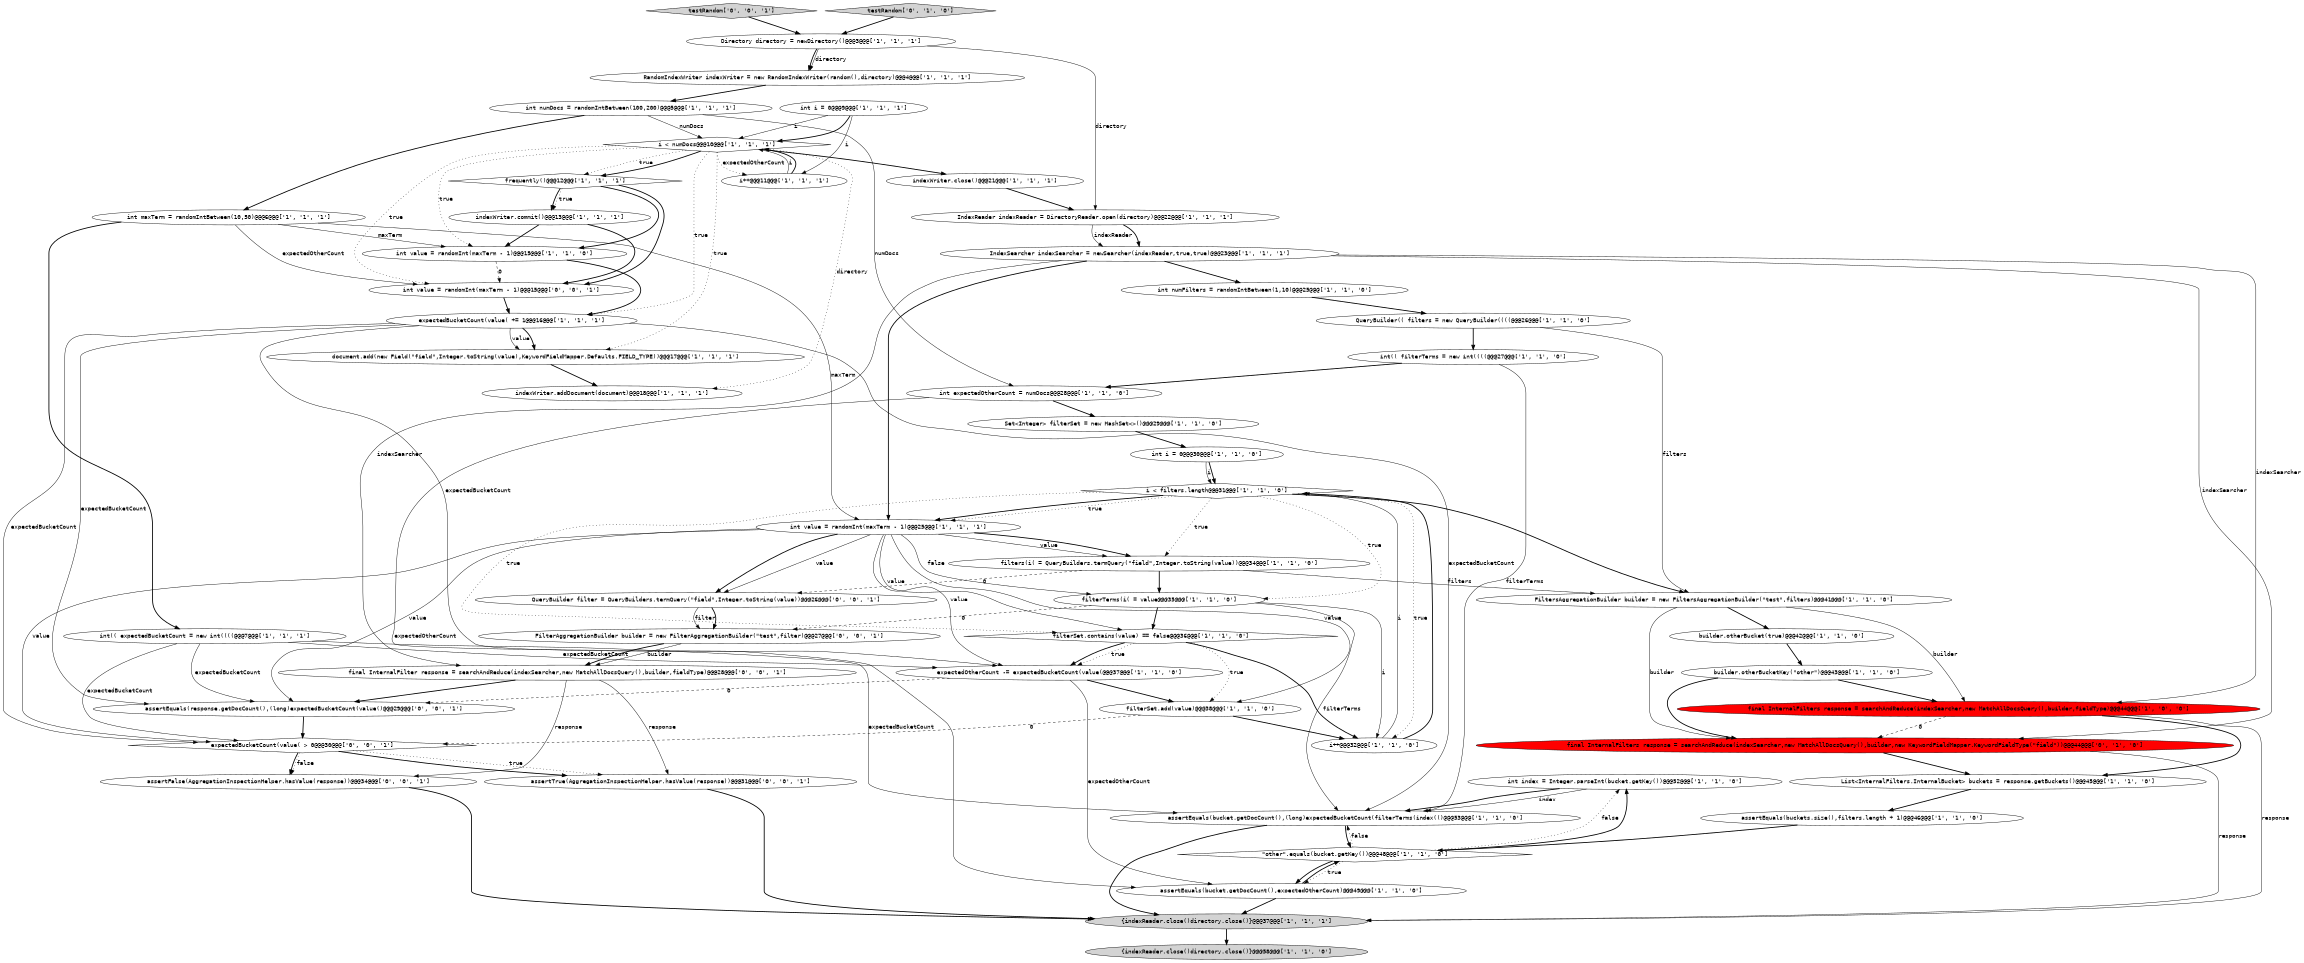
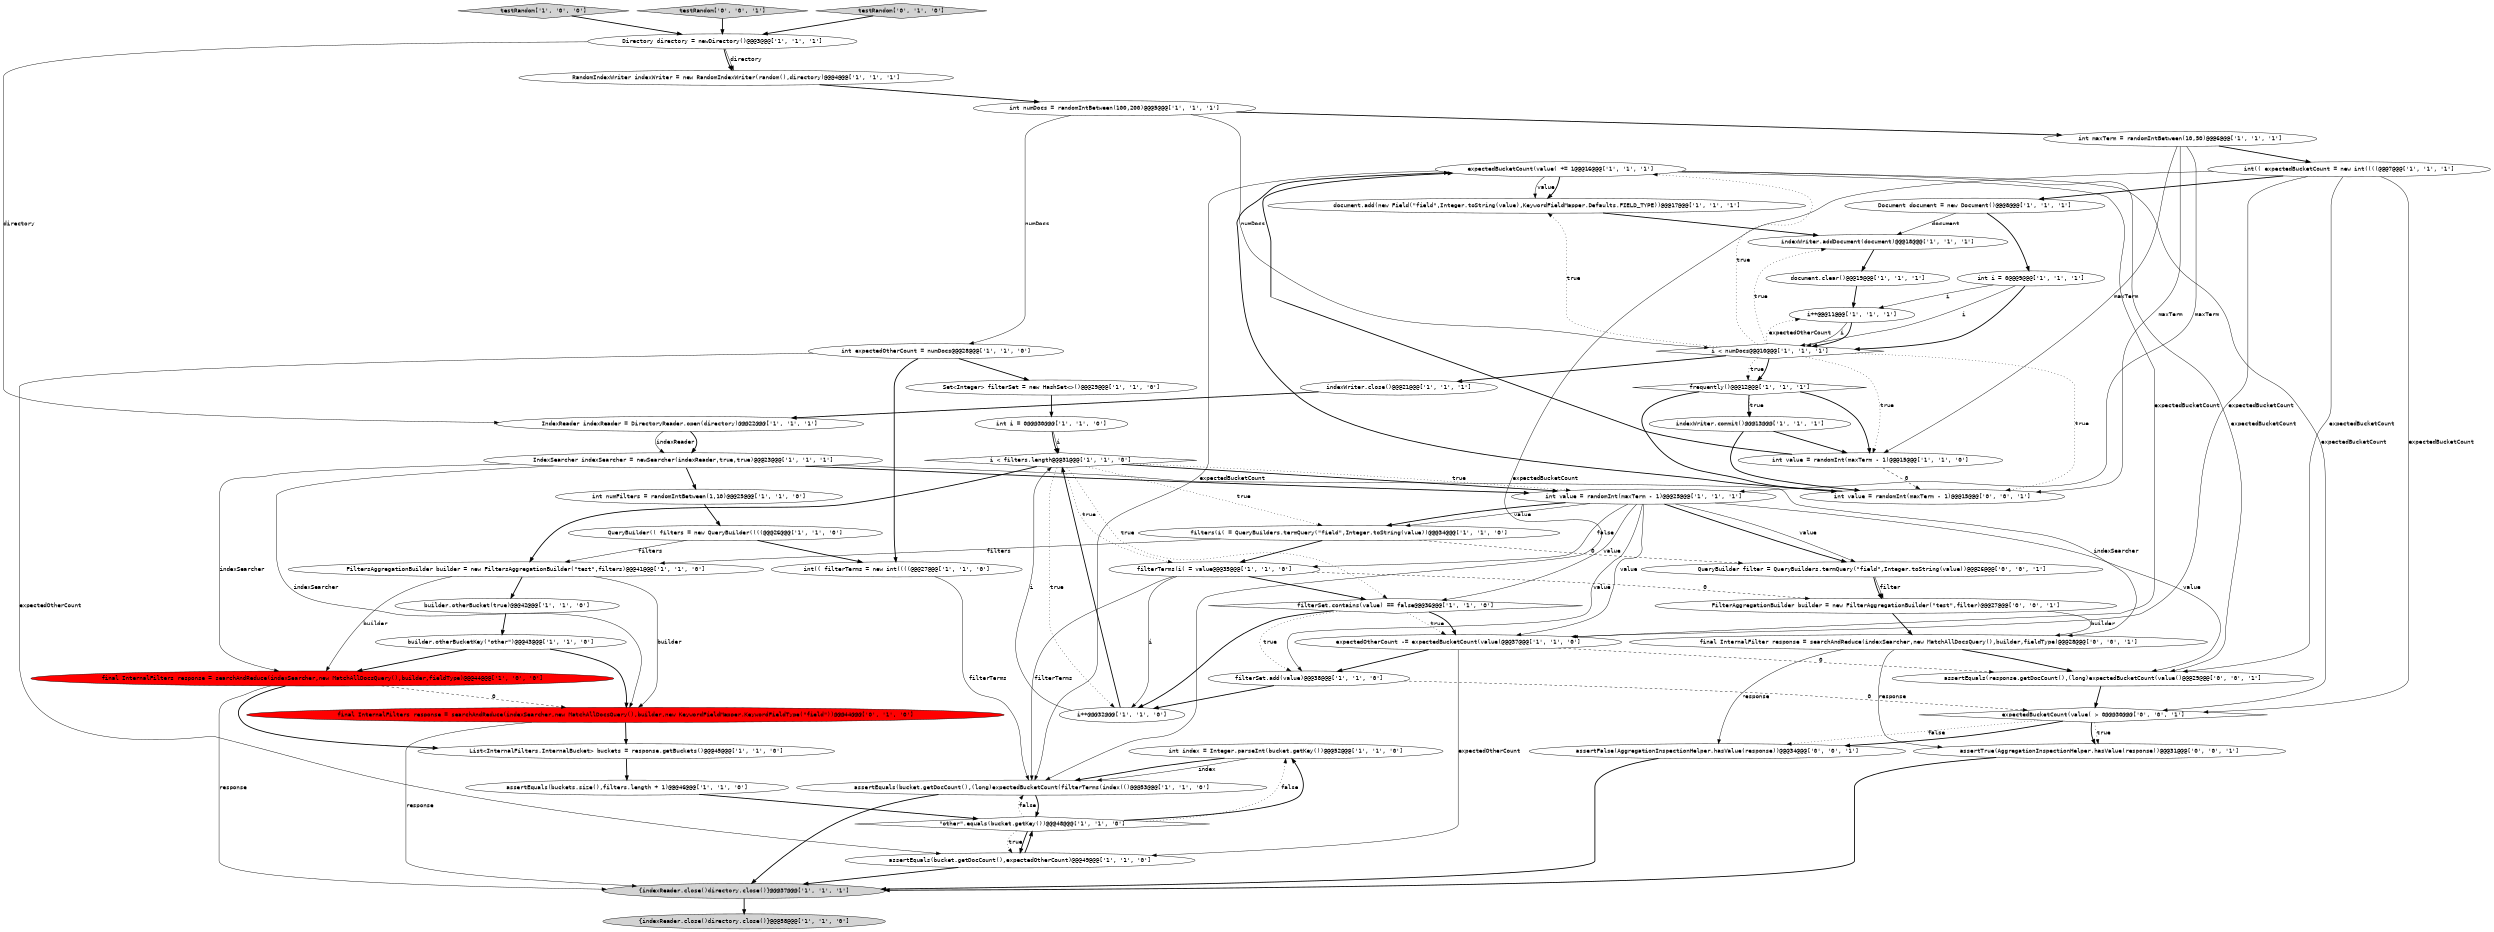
node "testRandom['1', '0', '0']": added
node "Document document = new Document()@@@8@@@['1', '1', '1']": added
edge "int maxTerm = randomIntBetween(10,50)@@@6@@@['1', '1', '1']" -> "int value = randomInt(maxTerm - 1)@@@15@@@['0', '0', '1']": label "expectedOtherCount" -> "maxTerm"
edge "i < numDocs@@@10@@@['1', '1', '1']" -> "indexWriter.addDocument(document)@@@18@@@['1', '1', '1']": label "directory" -> "true"
node "document.clear()@@@19@@@['1', '1', '1']": added
edge "int(( filterTerms = new int((((@@@27@@@['1', '1', '0']" -> "int expectedOtherCount = numDocs@@@28@@@['1', '1', '0']": reversed
edge "int value = randomInt(maxTerm - 1)@@@25@@@['1', '1', '1']" -> "expectedBucketCount(value( > 0@@@30@@@['0', '0', '1']": removed, label "value"
